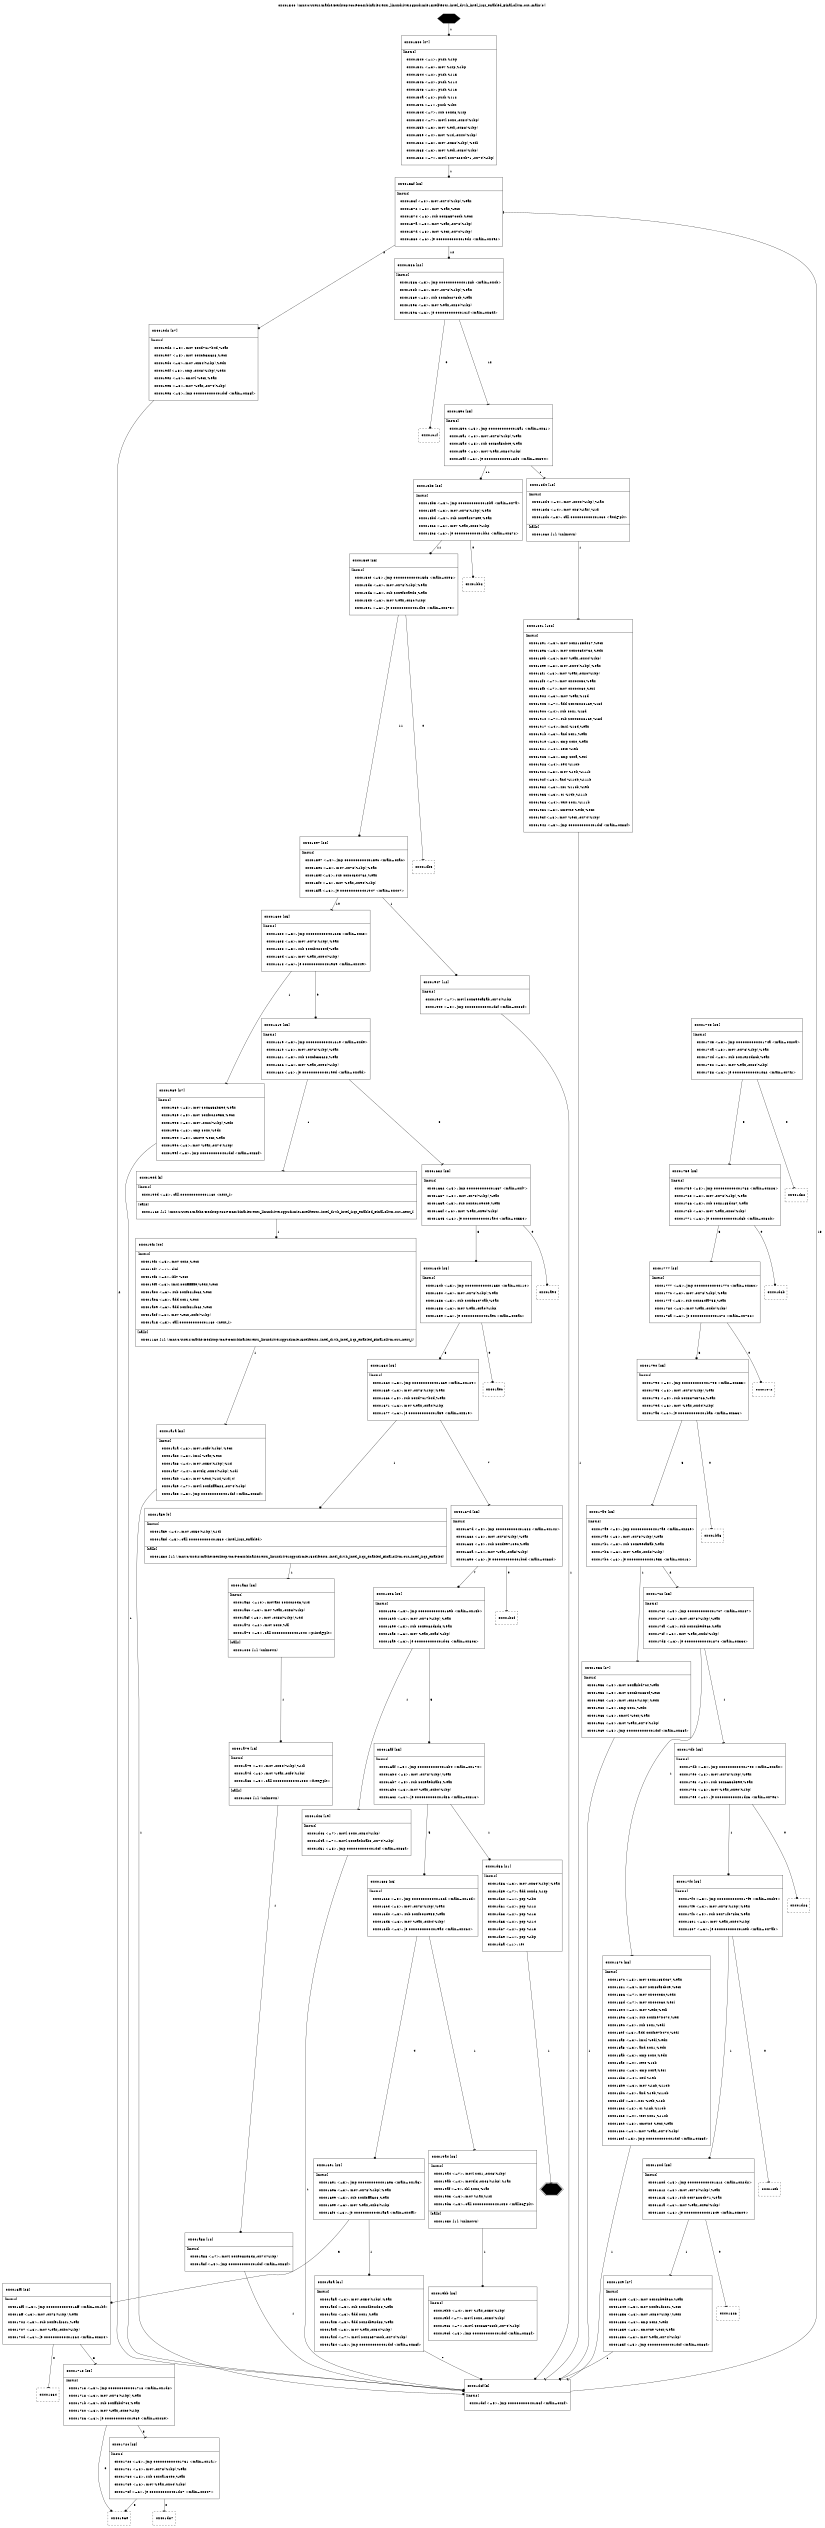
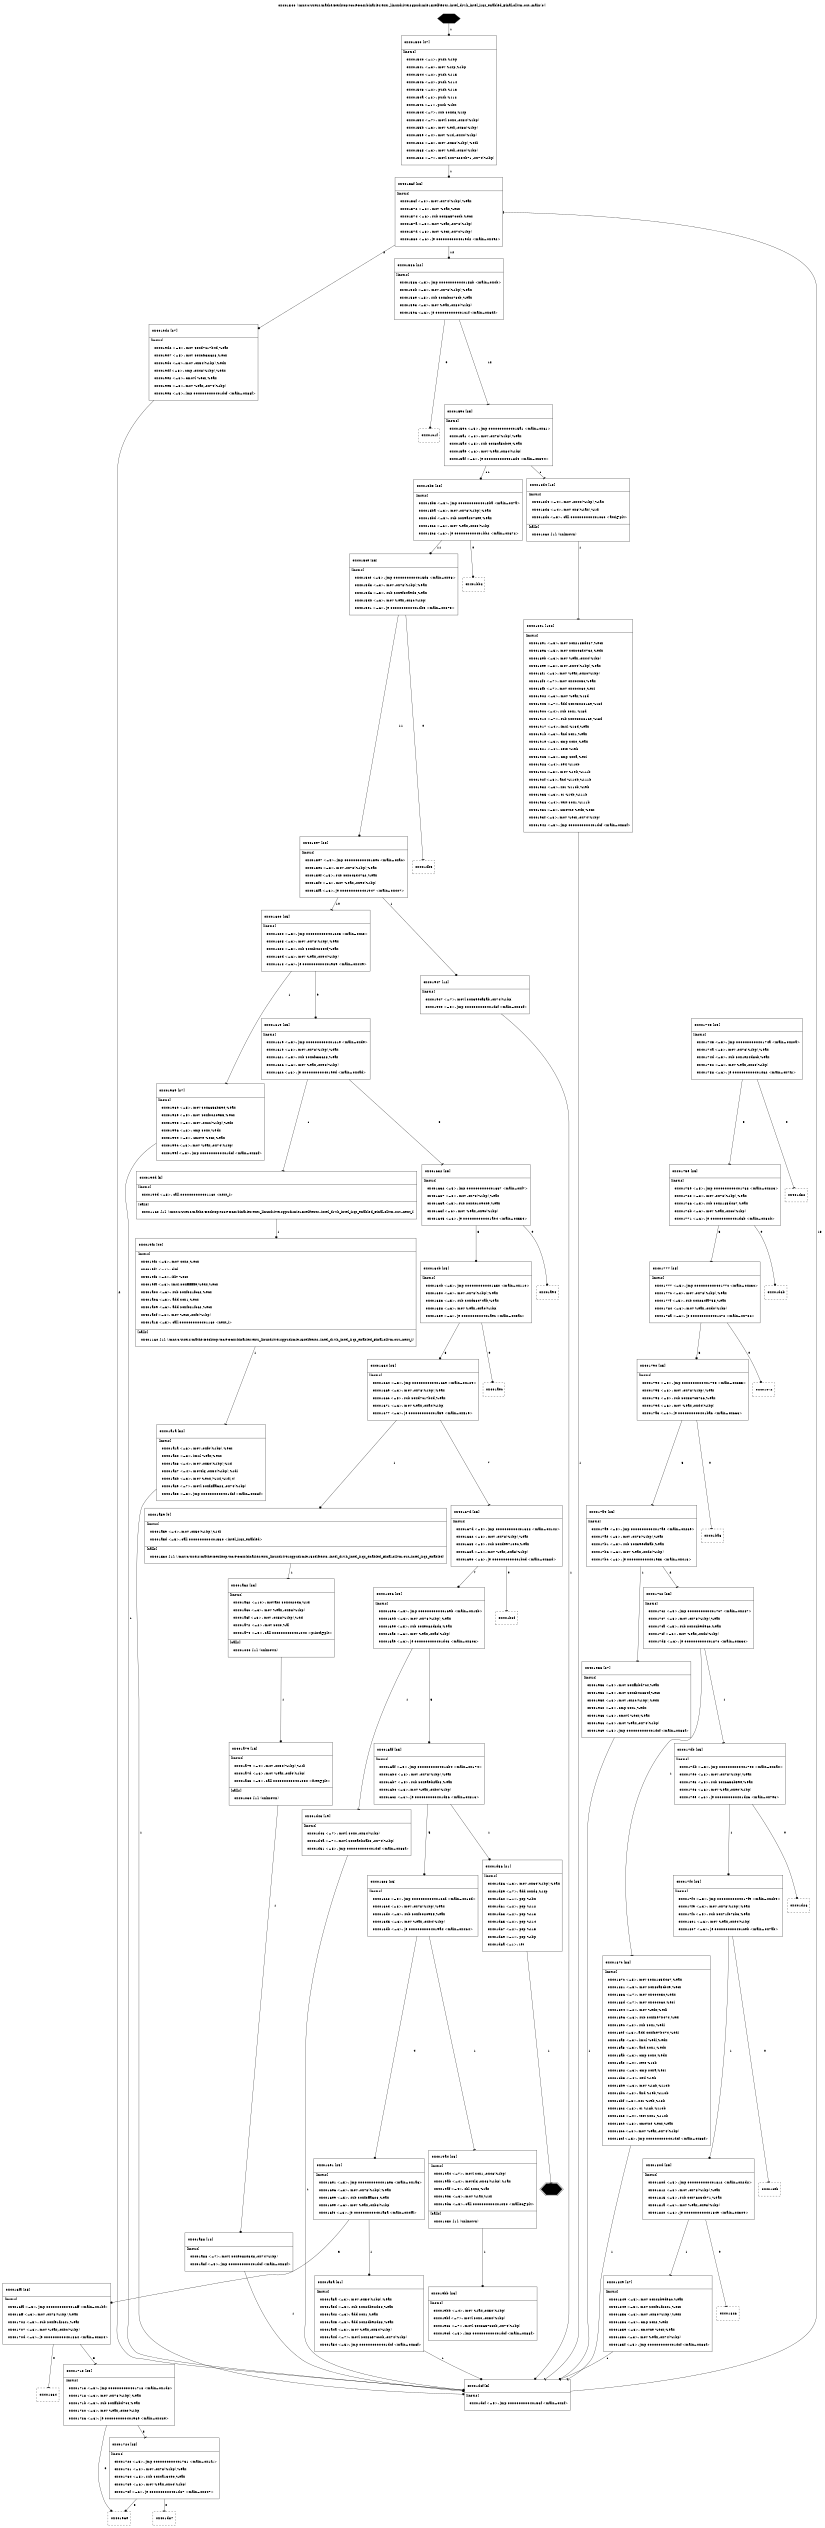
edge "0x401a3a [31]" -> "0x401dcf [5]": label " 7" -> " 1"
